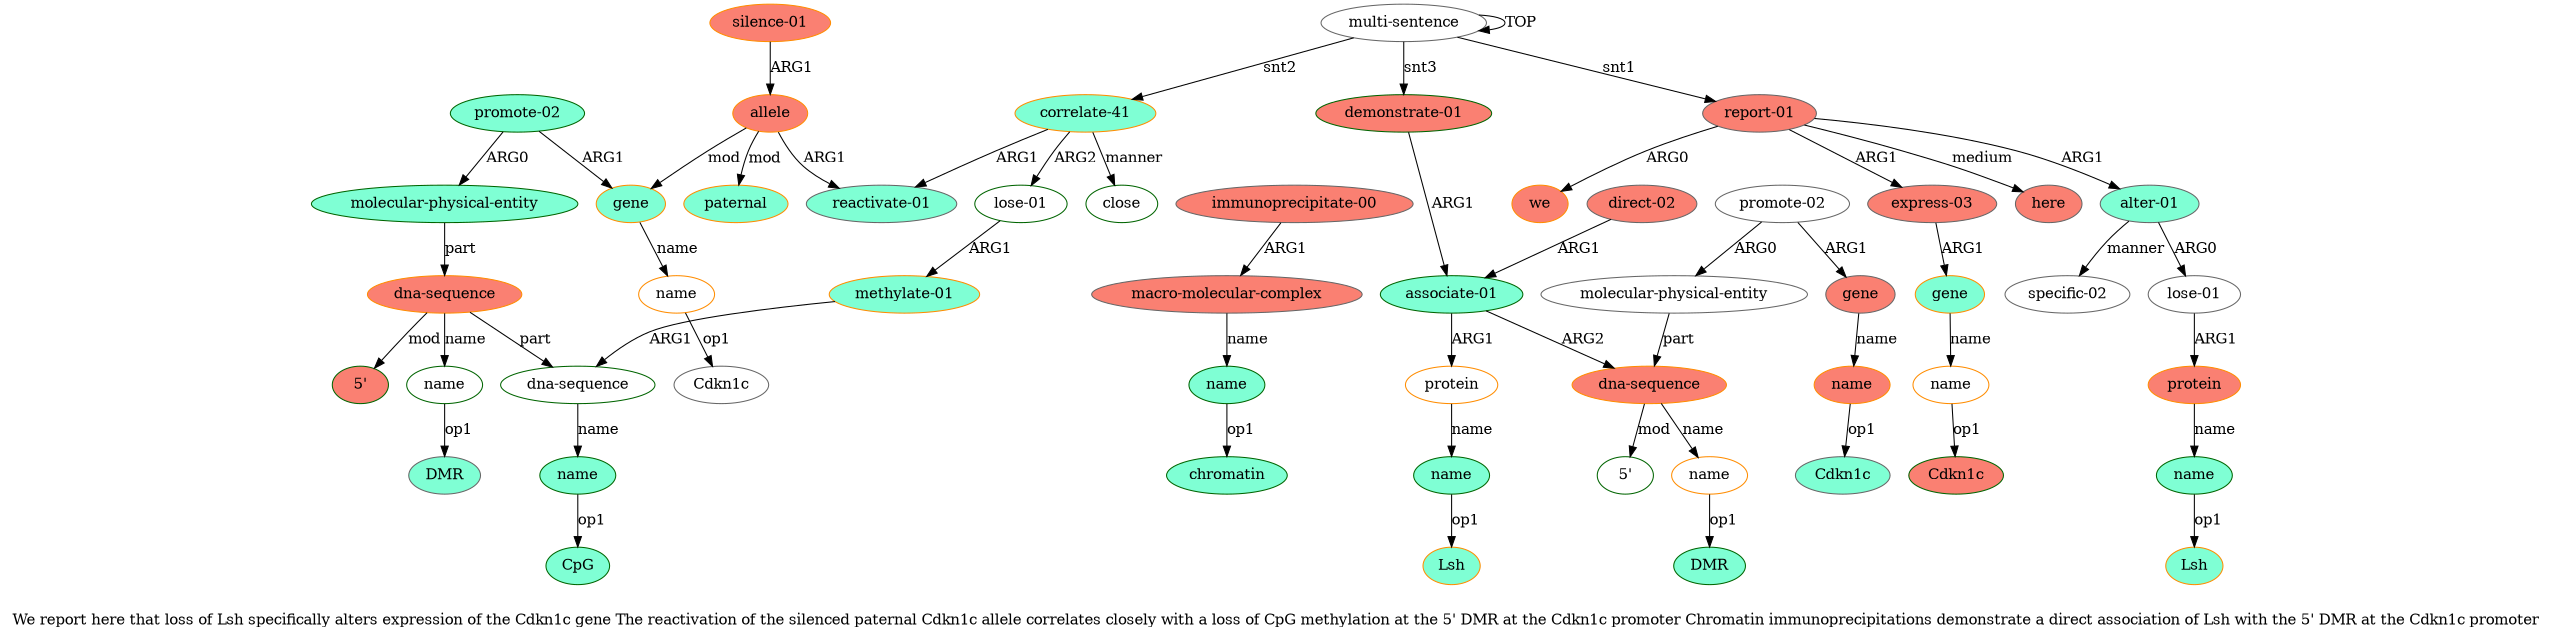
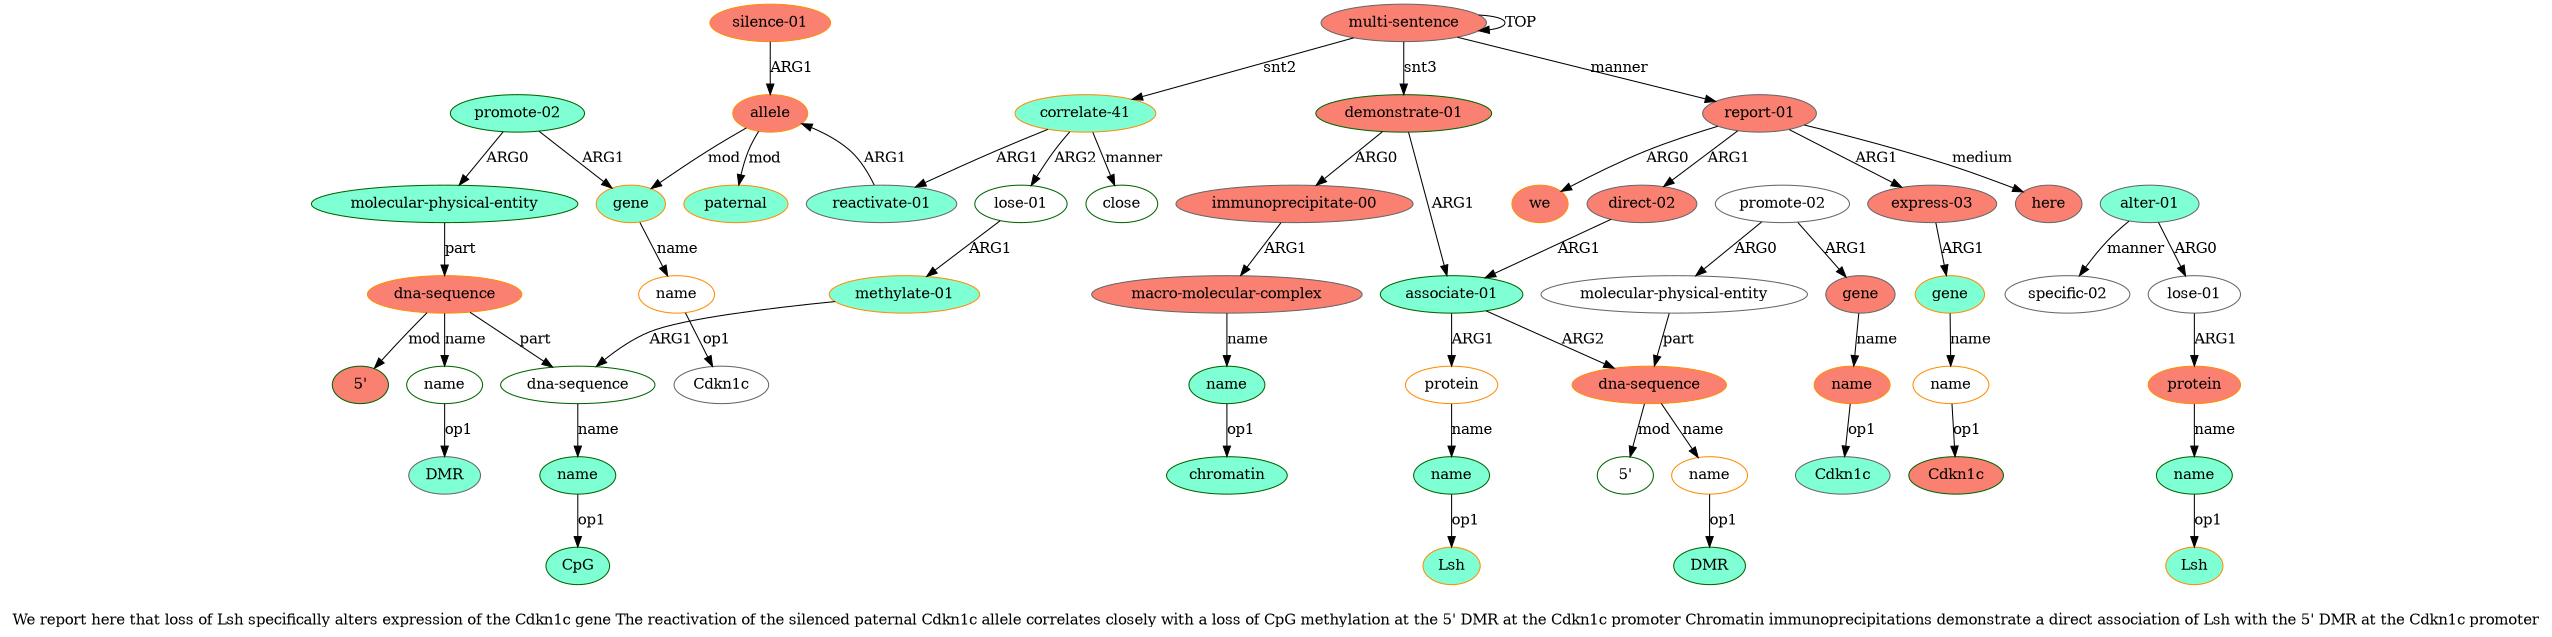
node "multi-sentence": fillcolor white -> salmon
edge "multi-sentence" -> "report-01": label "snt1" -> "manner"
edge "report-01" -> "alter-01": now "report-01" -> "direct-02"
edge "demonstrate-01" -> "immunoprecipitate-00": added, label "ARG0"
edge "allele" -> "reactivate-01": reversed
